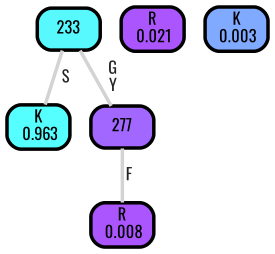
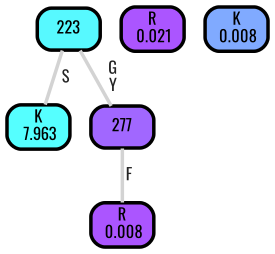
node "233": label "233" -> "223"
node "K 0.003": label "K 0.003" -> "K 0.008"
node "K 0.963": label "K 0.963" -> "K 7.963"
